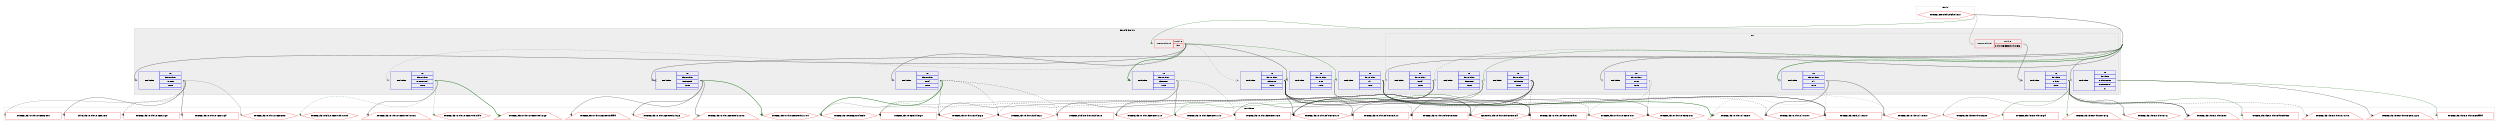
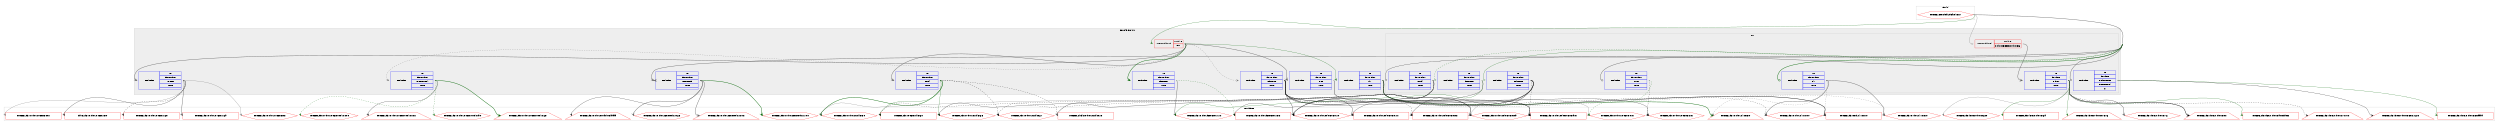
node "portage://dev-shells/pytest-mock-1.10.0": label "portage://dev-shells/pytest-mock-1.10.0" -> "portage://dev-python/pytest-mock-1.10.0"
node "portage://dev-python/setuptools-9999": label "portage://dev-python/setuptools-9999" -> "portage://dev-python/conditional-9999"
node "portage://dev-portage/psutil-5.5.0": label "portage://dev-portage/psutil-5.5.0" -> "portage://dev-python/psutil-5.5.0"
node "portage://dev-python/decorator-4.4.0": removed
node "setuptools://dev-python/colorama-0.3.9": label "setuptools://dev-python/colorama-0.3.9" -> "portage://dev-python/colorama-0.3.9"
